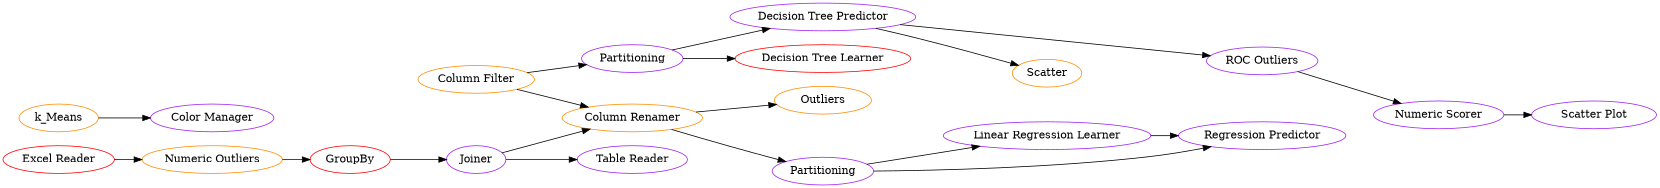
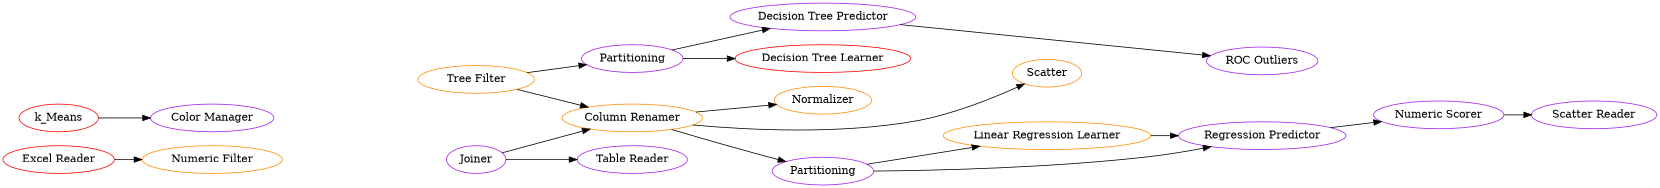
edge "Decision Tree Predictor" -> "Scatter": now "Column Renamer" -> "Scatter"
node "Column Filter": label "Column Filter" -> "Tree Filter"
edge "ROC Outliers" -> "Numeric Scorer": now "Regression Predictor" -> "Numeric Scorer"
node "Outliers": label "Outliers" -> "Normalizer"
node "Scatter Plot": label "Scatter Plot" -> "Scatter Reader"
node "k_Means": color darkorange -> red
node "Linear Regression Learner": color purple -> darkorange
node "Numeric Outliers": label "Numeric Outliers" -> "Numeric Filter"
node "GroupBy": removed
